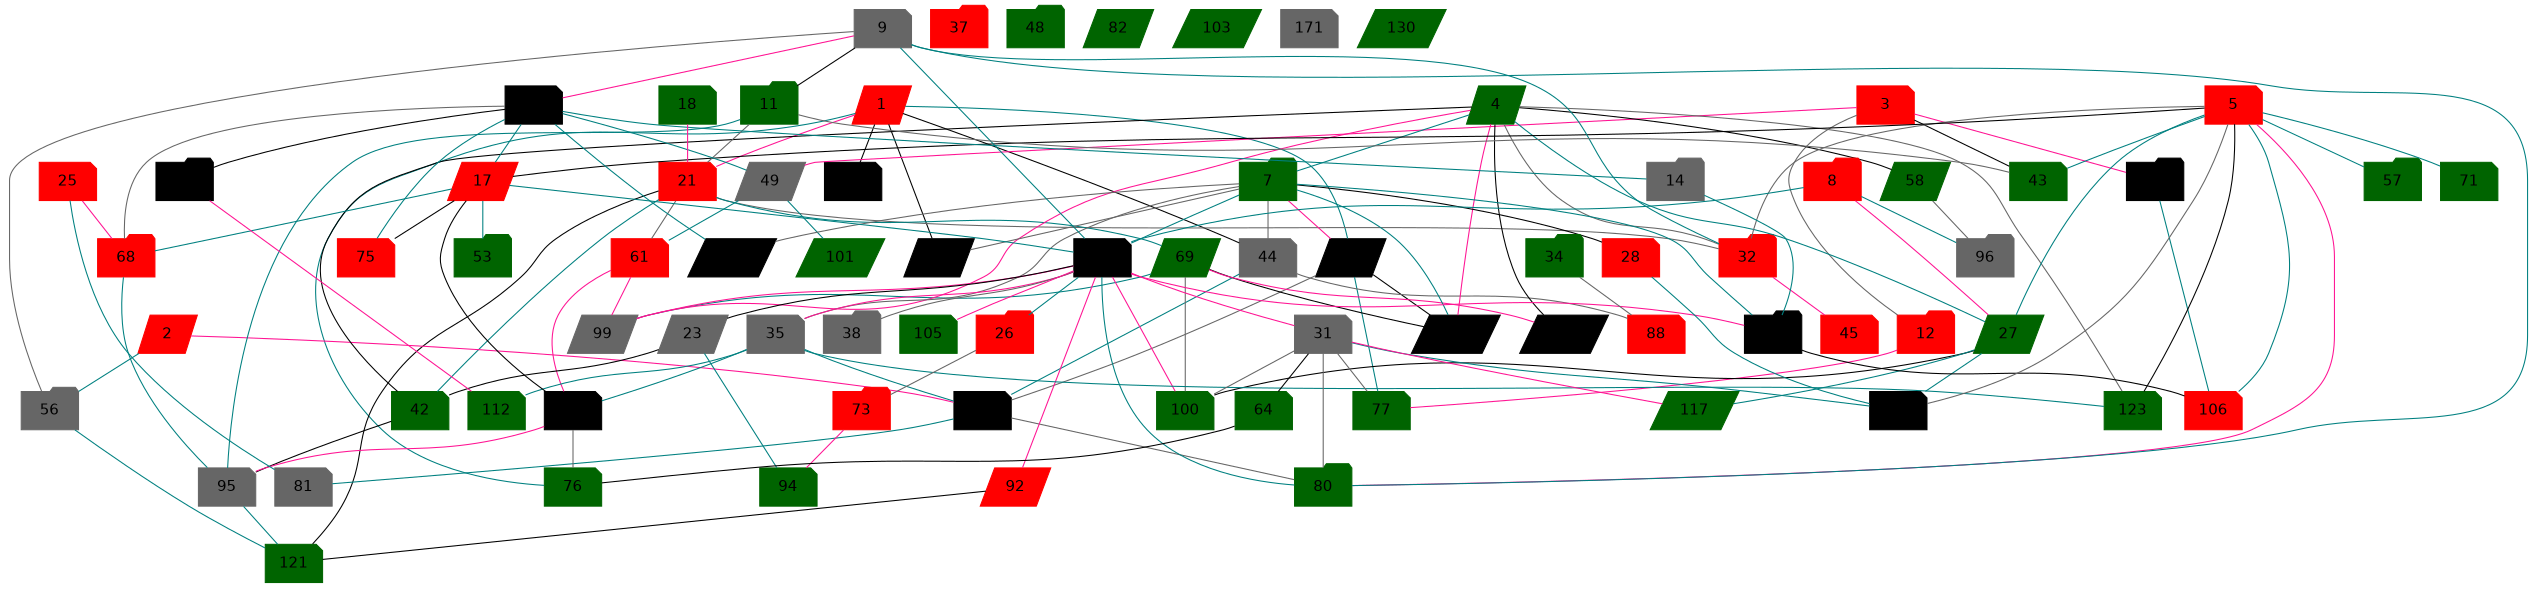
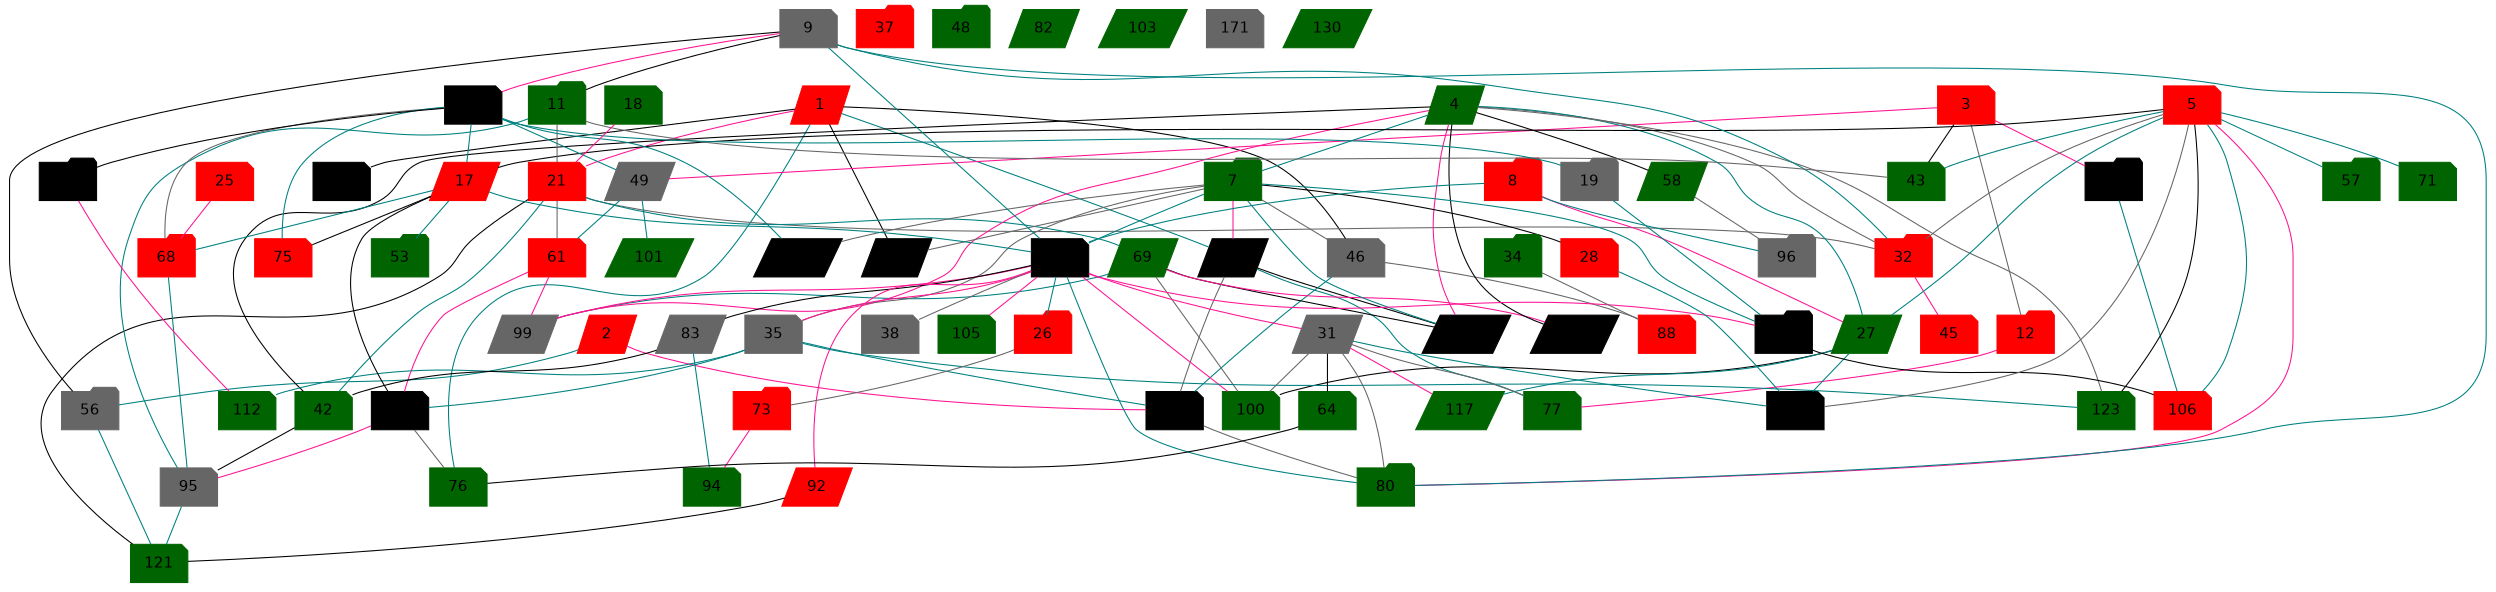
edge "9" -- "56": color gray40 -> black
node "14": label "14" -> "19"
node "44": label "44" -> "46"
node "23": label "23" -> "83"
node "38": shape folder -> note
node "31": shape note -> parallelogram
node "81": removed
